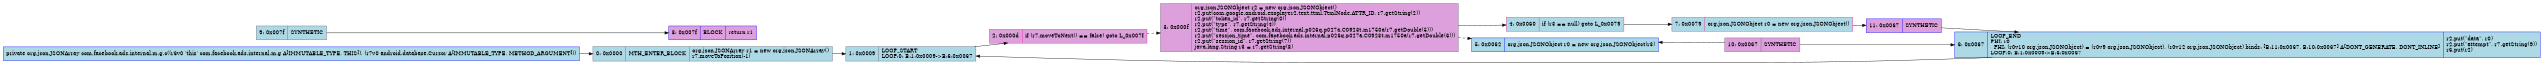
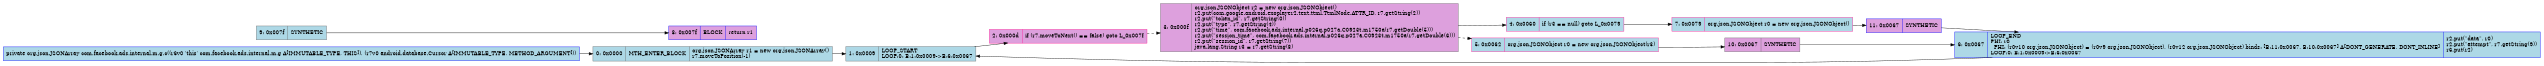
edge "10: 0x0067" -> "5: 0x0062": reversed
node "5: 0x0062": color blue -> deeppink
